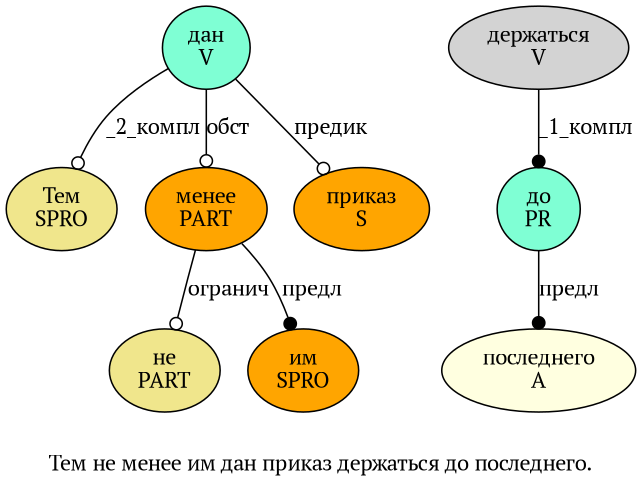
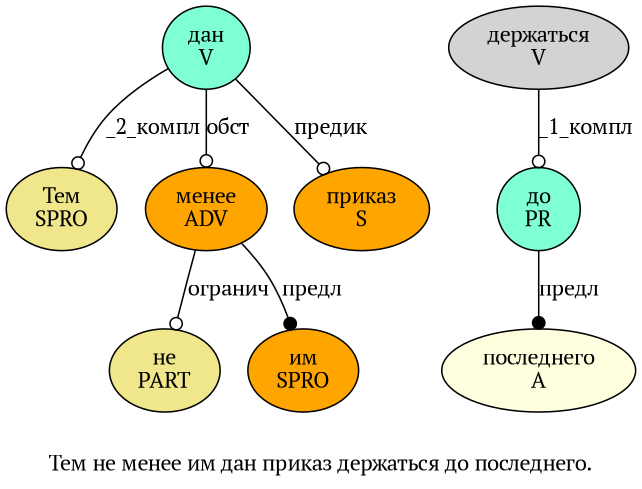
edge "держаться V" -> "до PR": arrowhead dot -> odot
node "менее PART": label "менее PART" -> "менее ADV"
